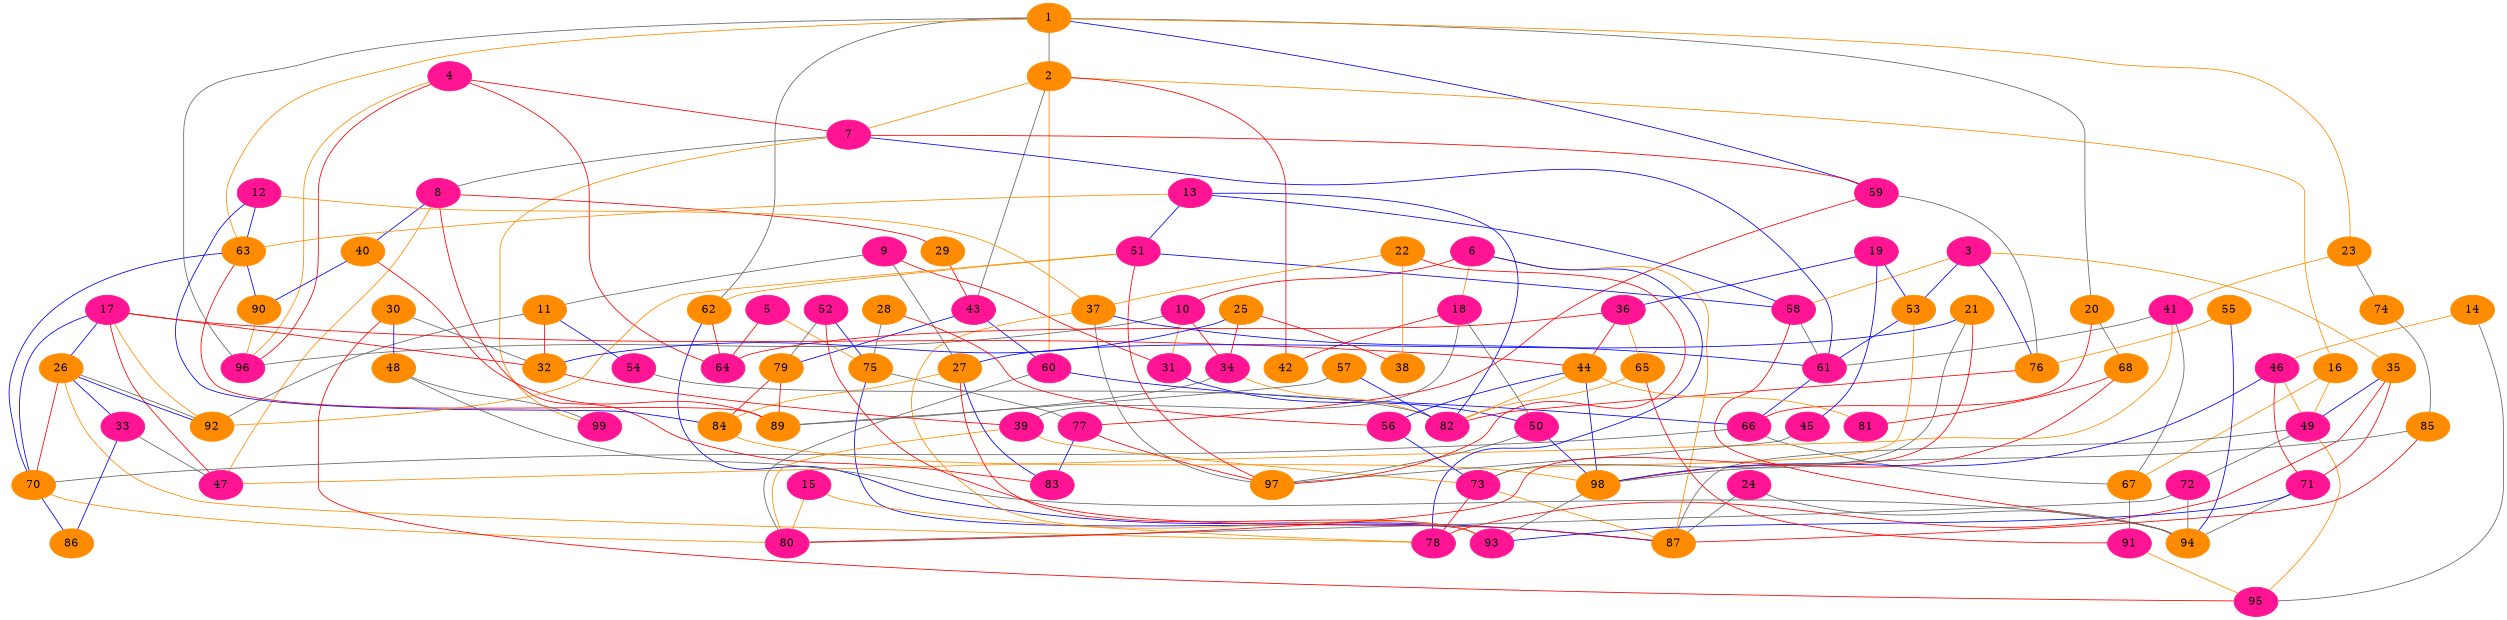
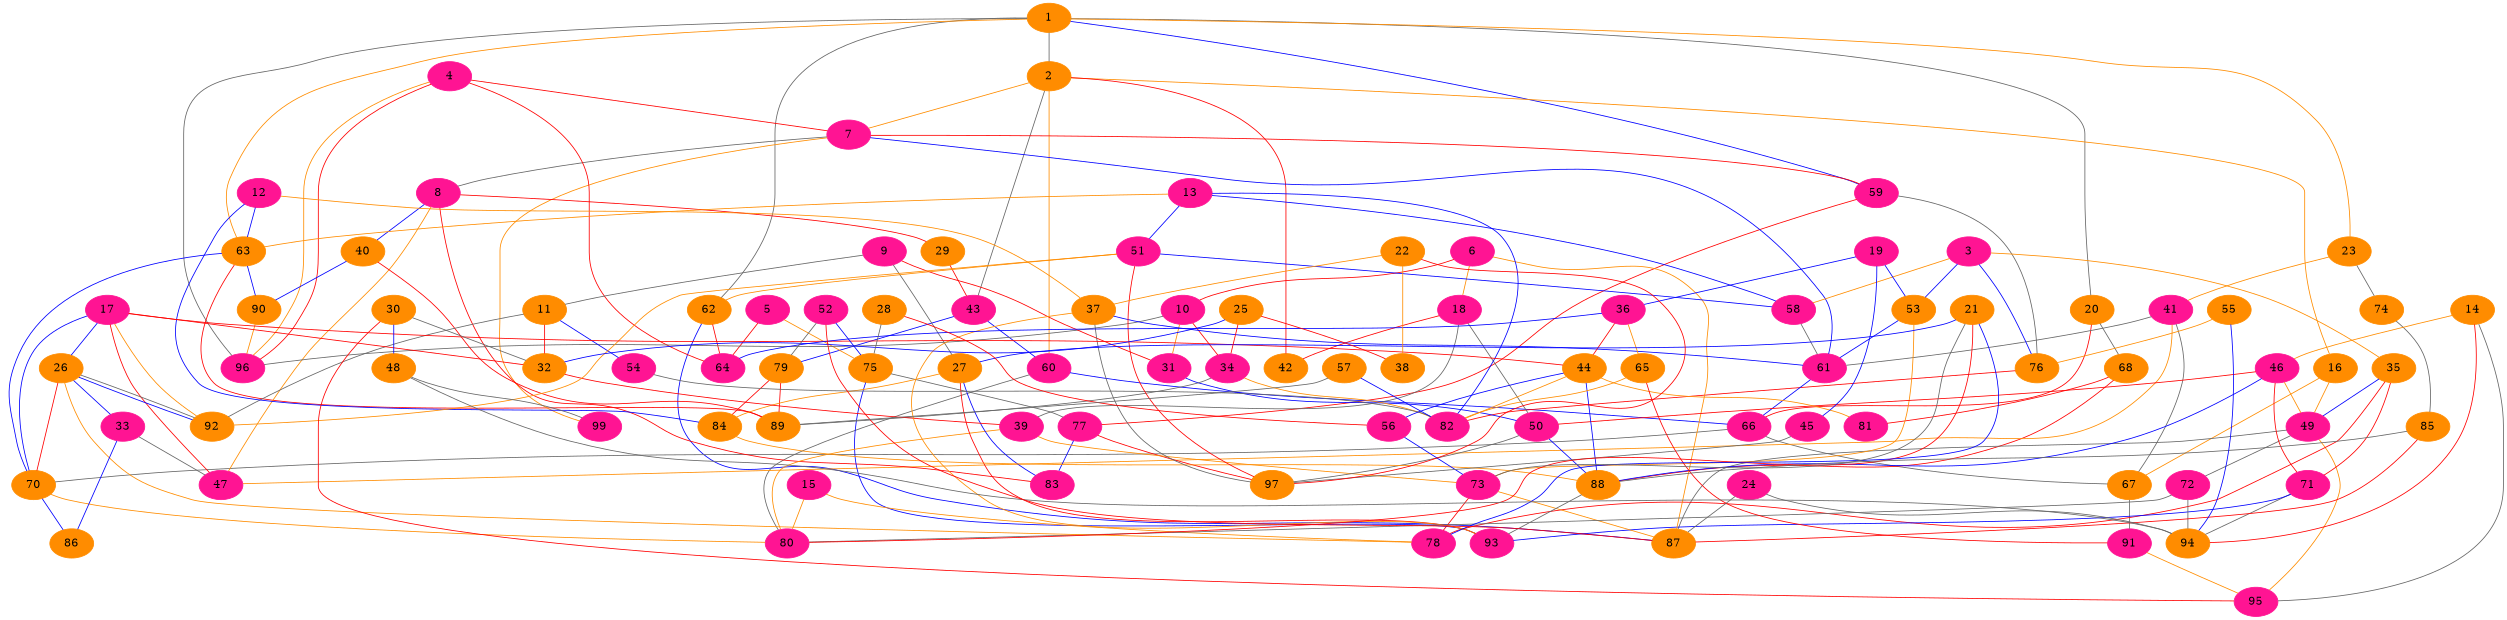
edge "36" -- "64": color red -> blue
edge "6" -- "78": now "21" -- "78"
edge "46" -- "50": added
edge "58" -- "94": now "14" -- "94"
node "98": label "98" -> "88"
